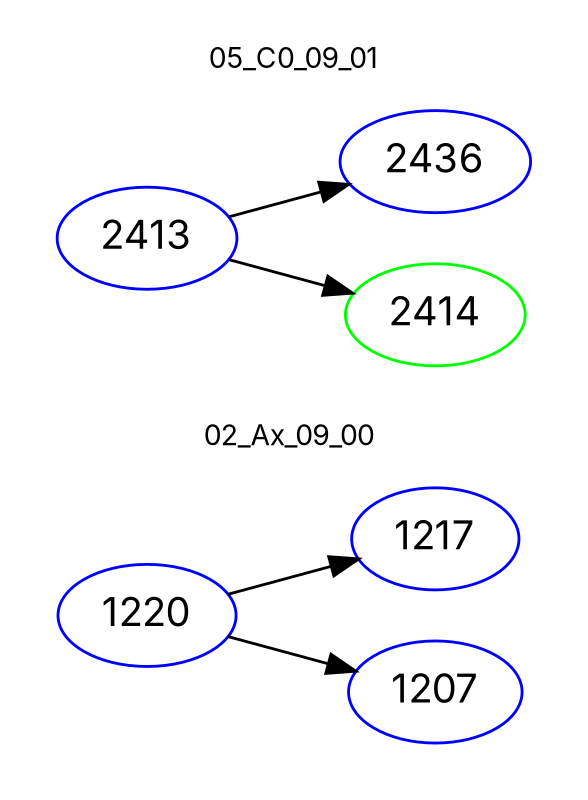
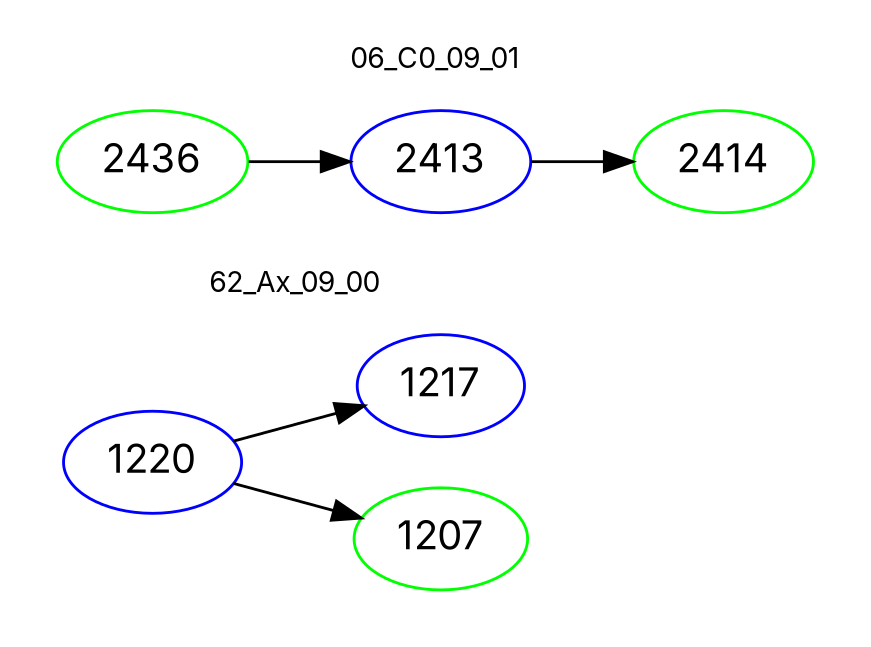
cluster "05_C0_09_01": label "05_C0_09_01" -> "06_C0_09_01"
node "2436": color blue -> green
edge "2413" -> "2436": reversed
cluster "02_Ax_09_00": label "02_Ax_09_00" -> "62_Ax_09_00"
node "1207": color blue -> green
